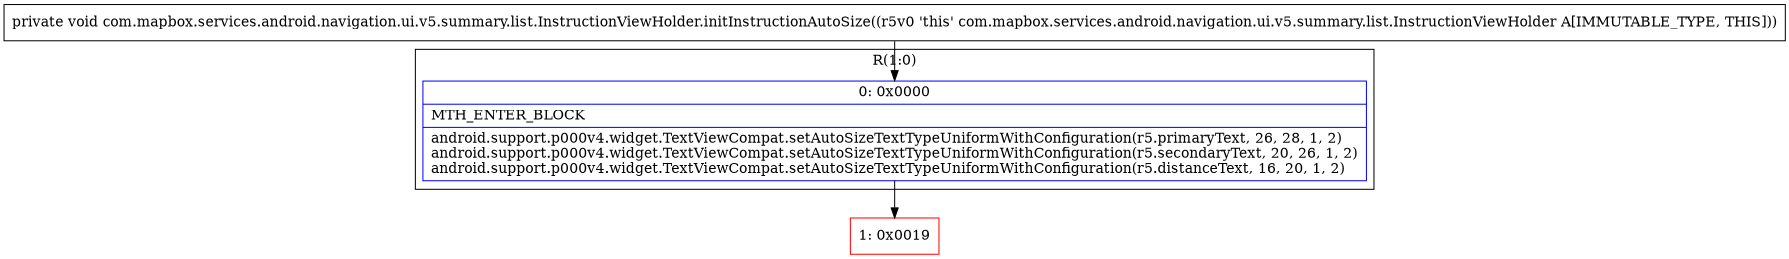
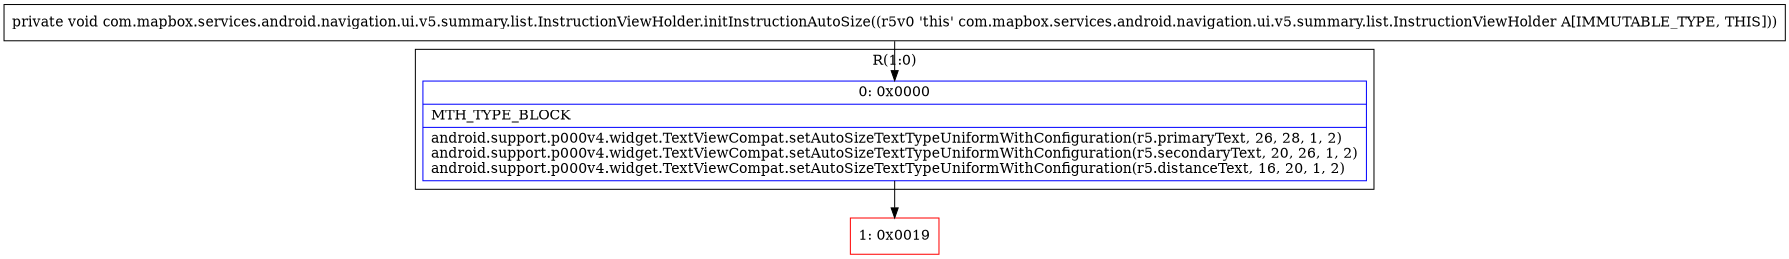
node "0: 0x0000": text "MTH_ENTER_BLOCK" -> "MTH_TYPE_BLOCK"
